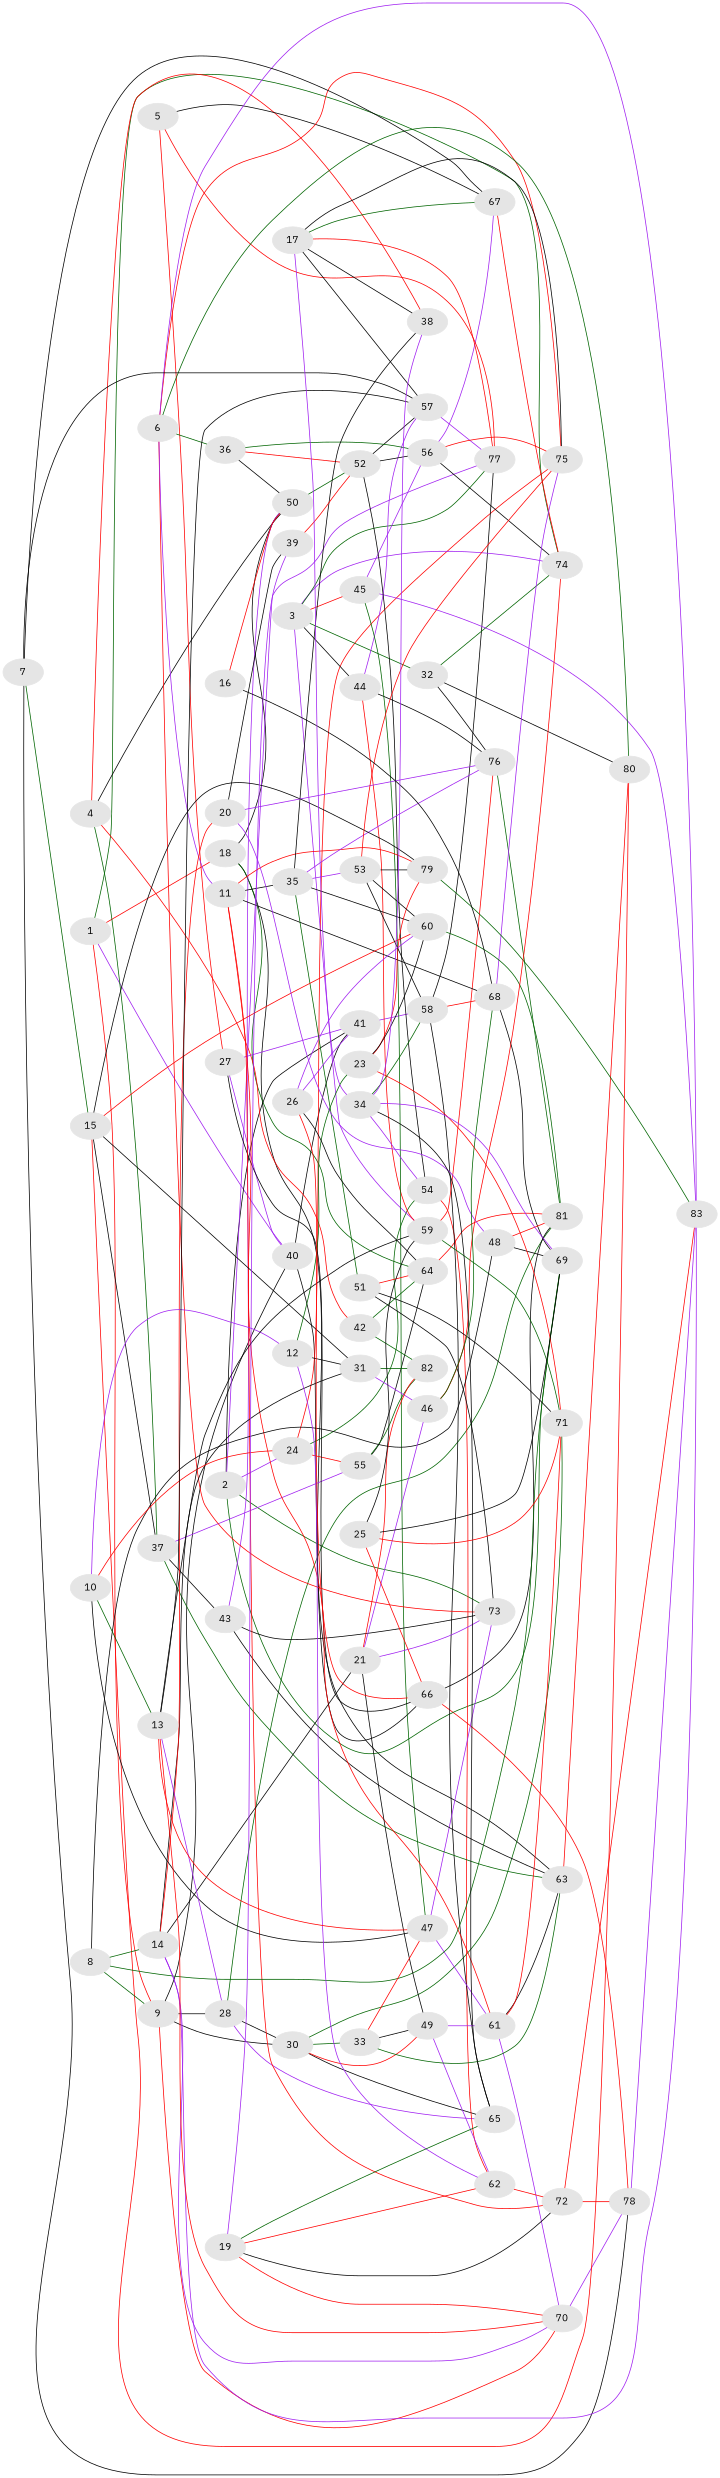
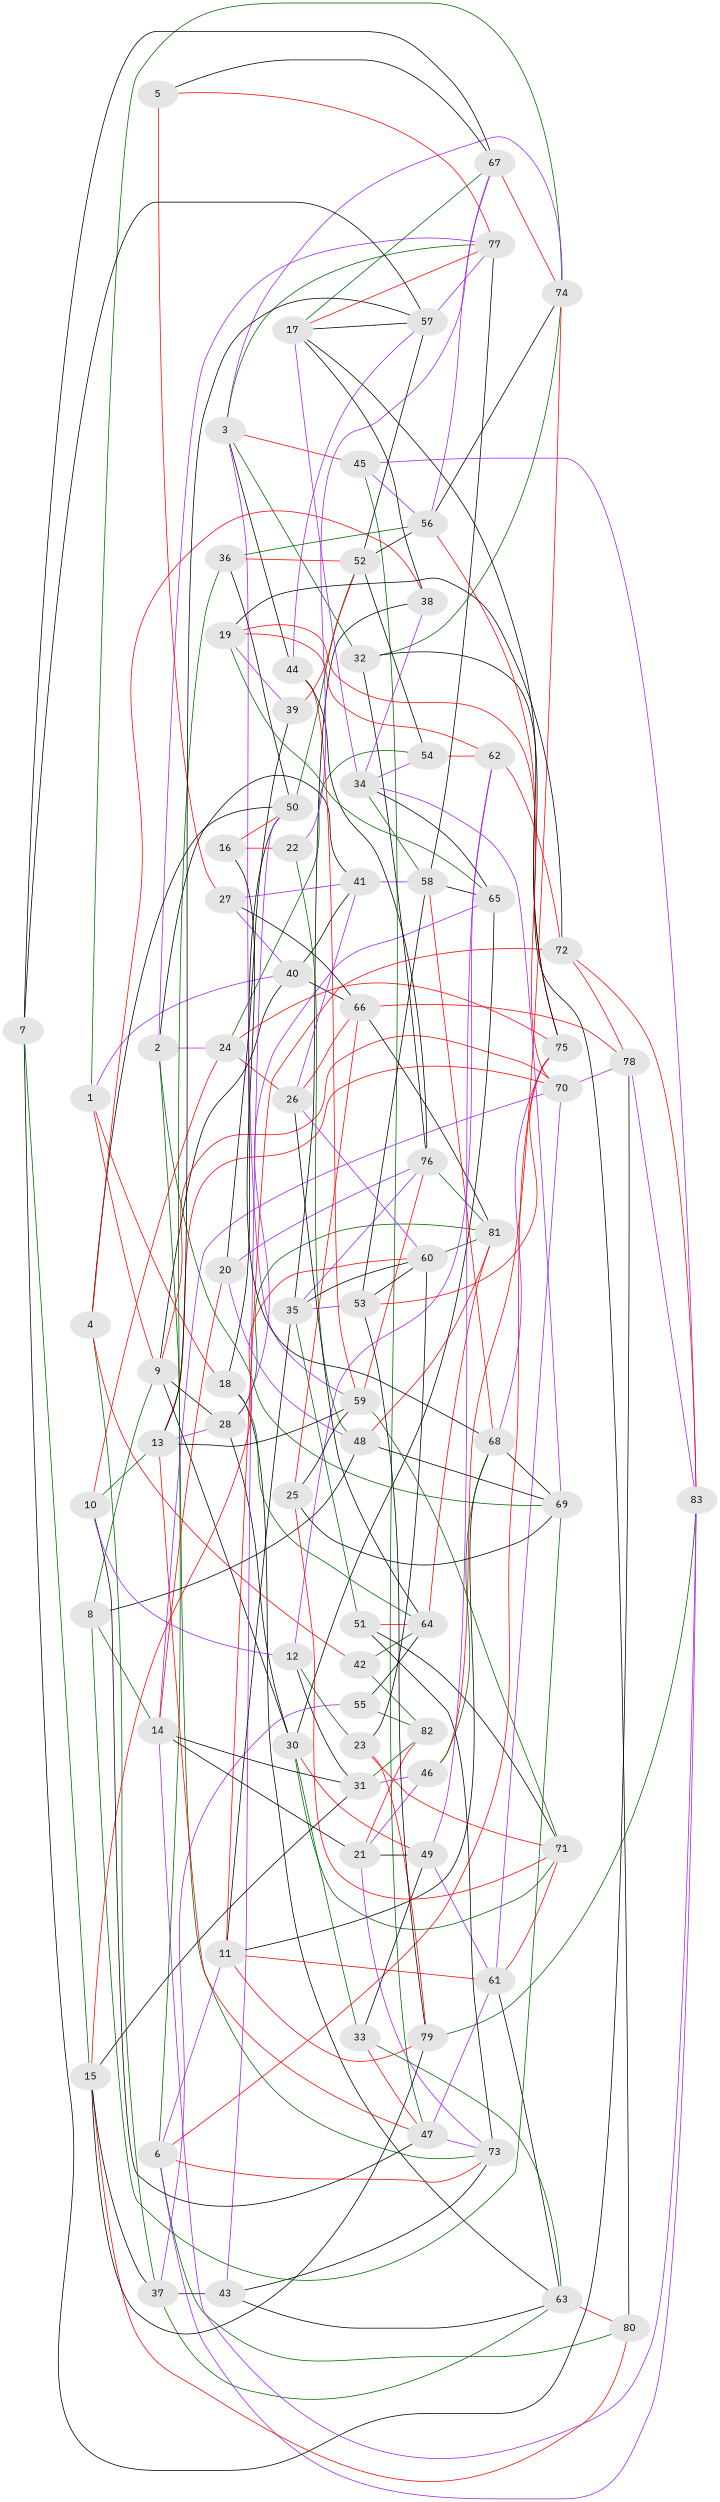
node "22": added
edge "24" -- "55": now "24" -- "26"
